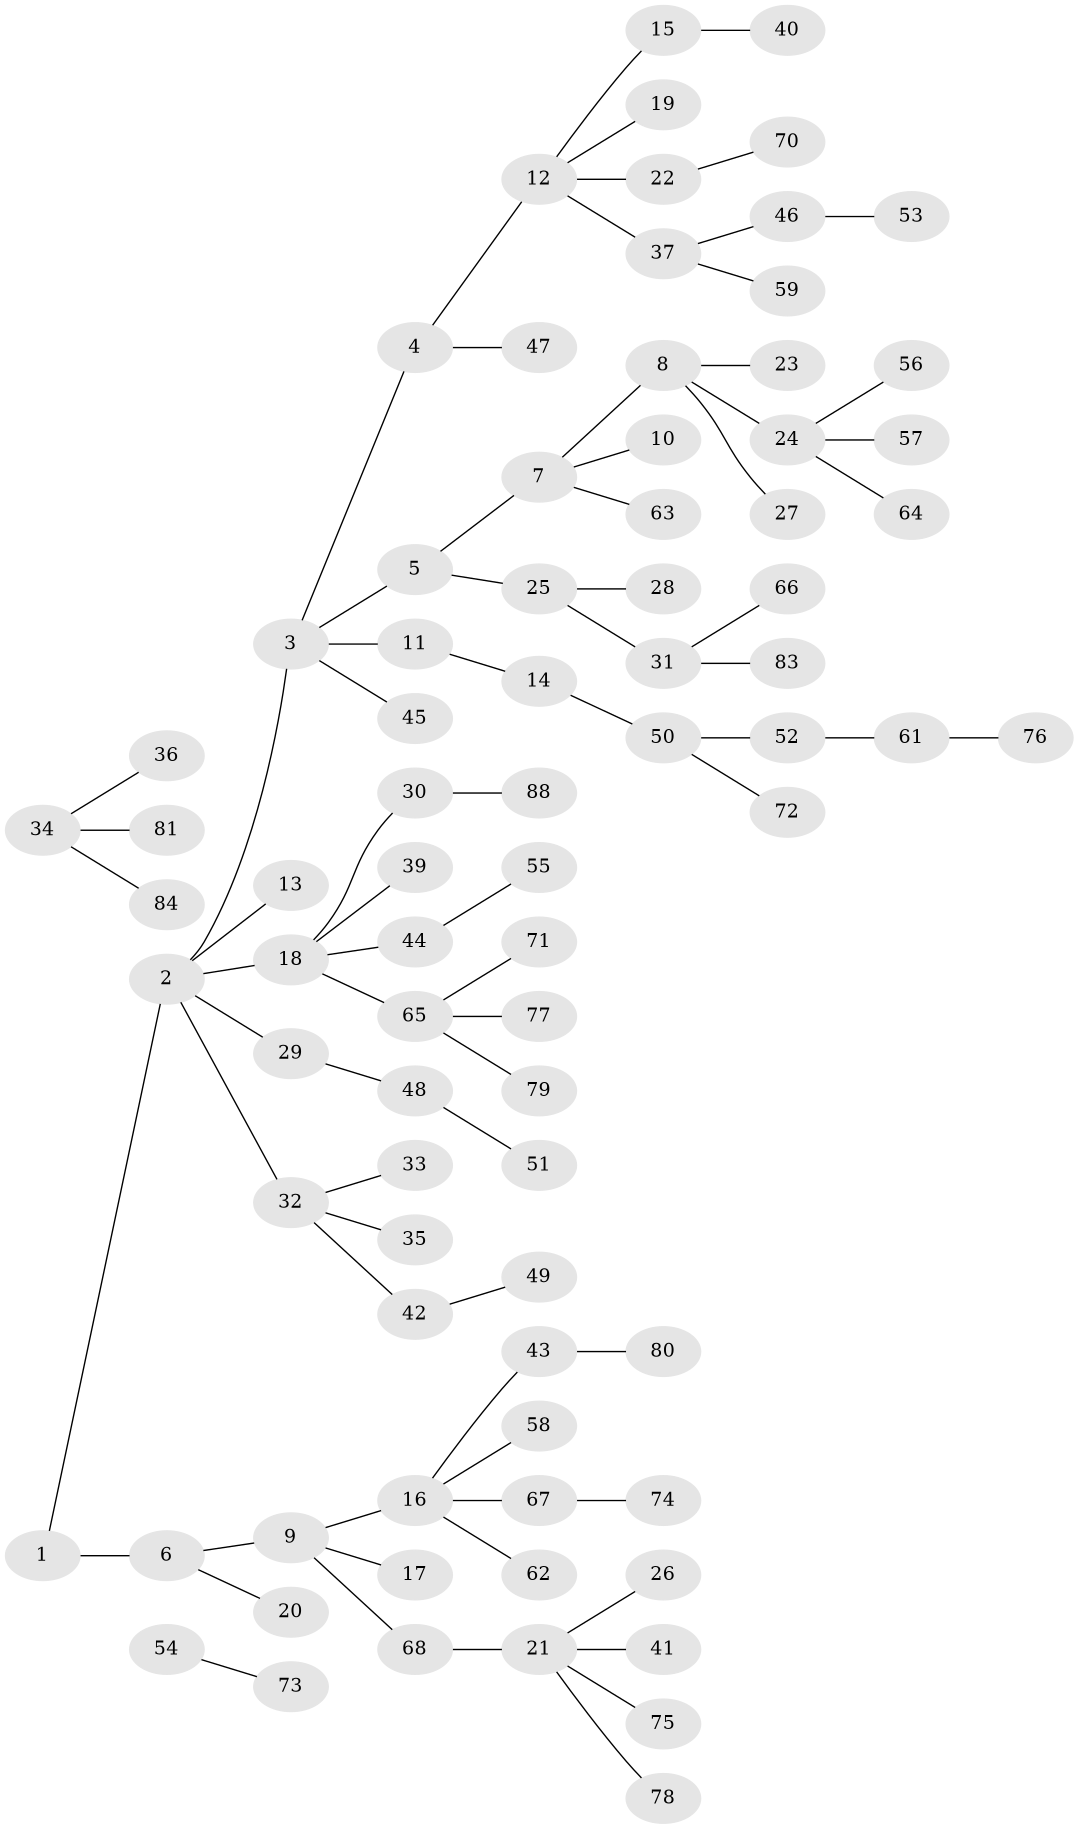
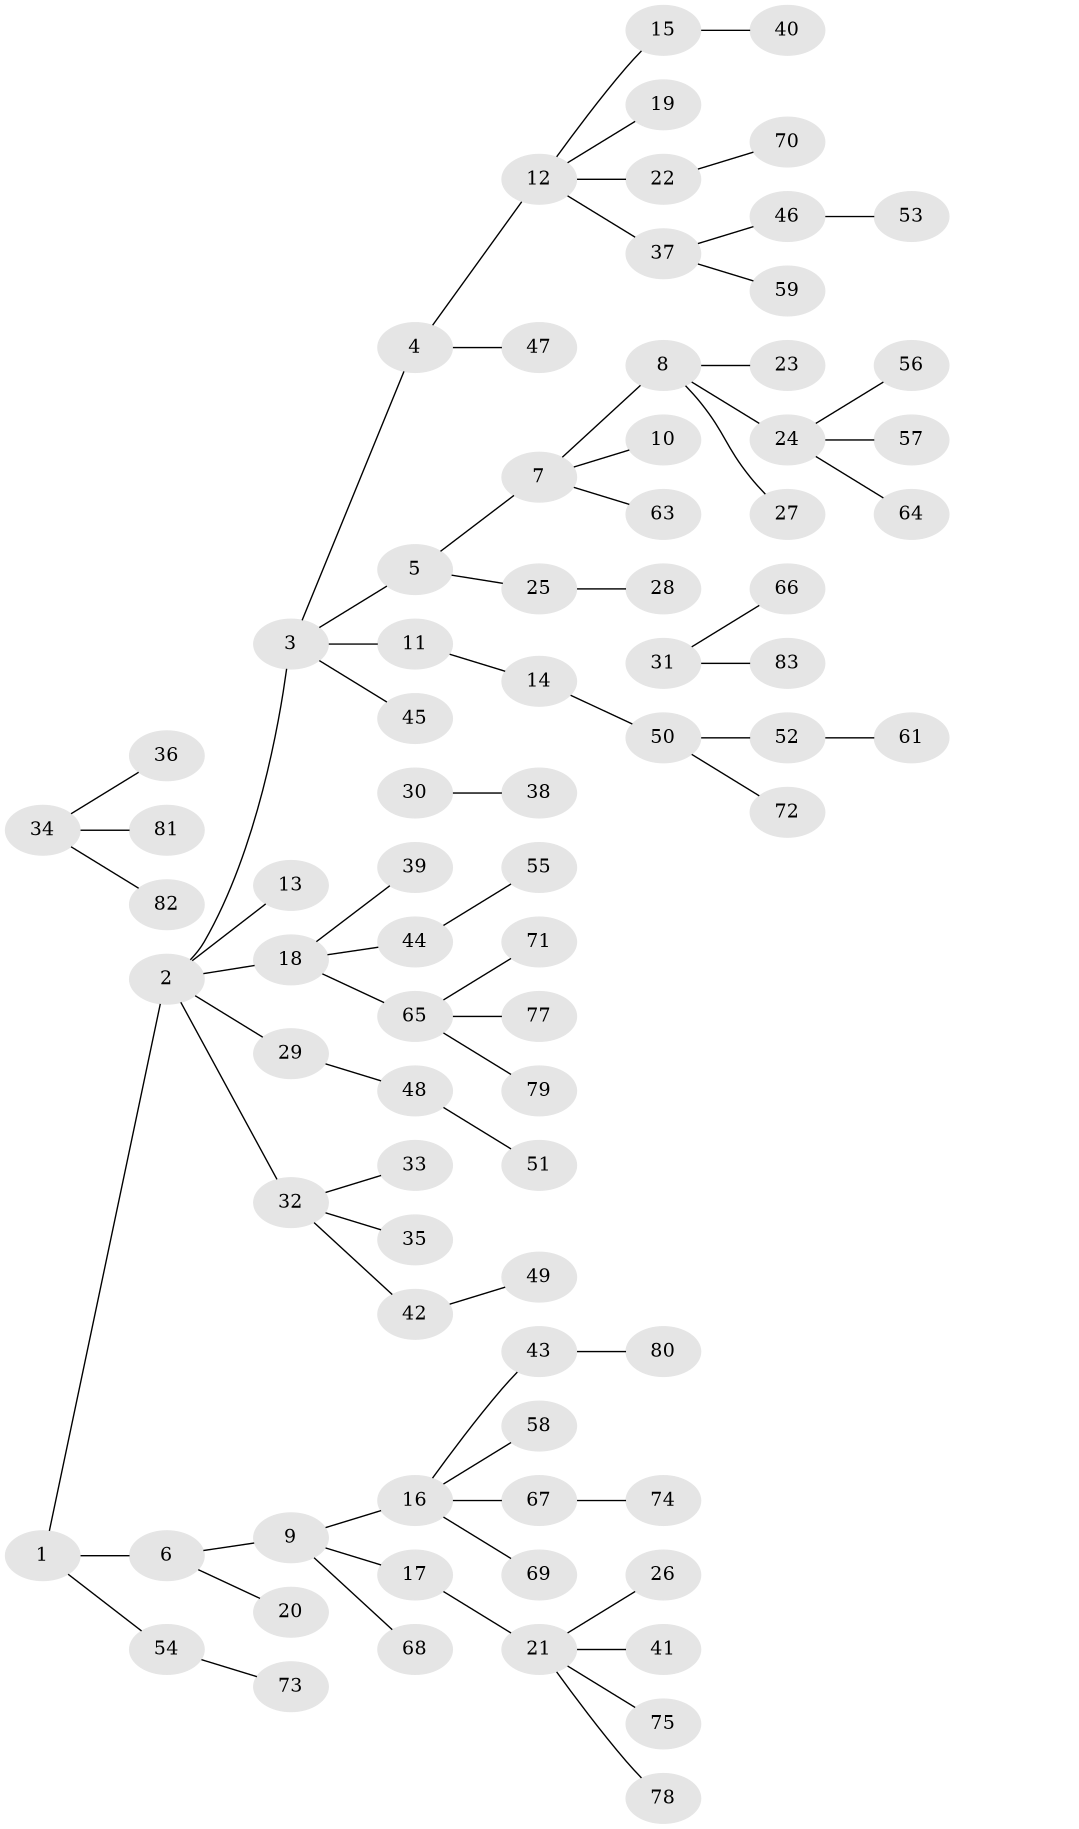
edge "25" -- "31": removed
node "76": removed
node "88": label "88" -> "38"
edge "30" -- "18": removed
node "84": label "84" -> "82"
node "62": label "62" -> "69"
edge "1" -- "54": added
edge "68" -- "21": now "17" -- "21"
